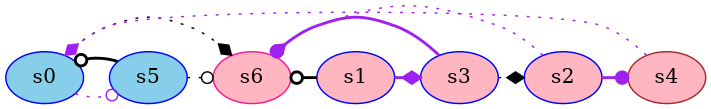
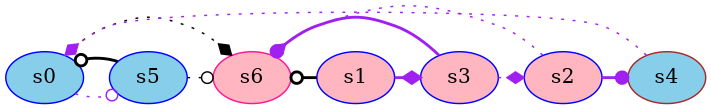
edge "s3" -> "s2": color black -> purple
node "s4": fillcolor lightpink -> skyblue
